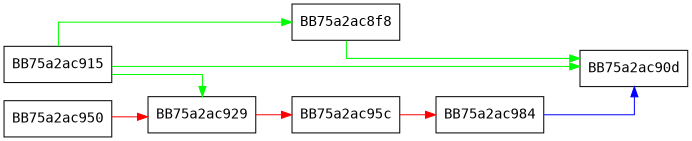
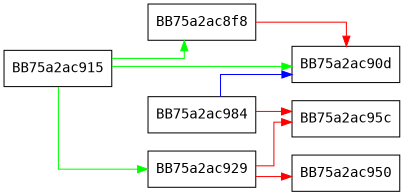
edge "BB75a2ac8f8" -> "BB75a2ac90d": color green -> red
edge "BB75a2ac95c" -> "BB75a2ac984": reversed
edge "BB75a2ac950" -> "BB75a2ac929": reversed
